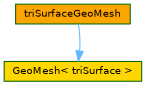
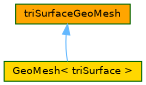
edge "triSurfaceGeoMesh" -> "GeoMesh< triSurface >": reversed
